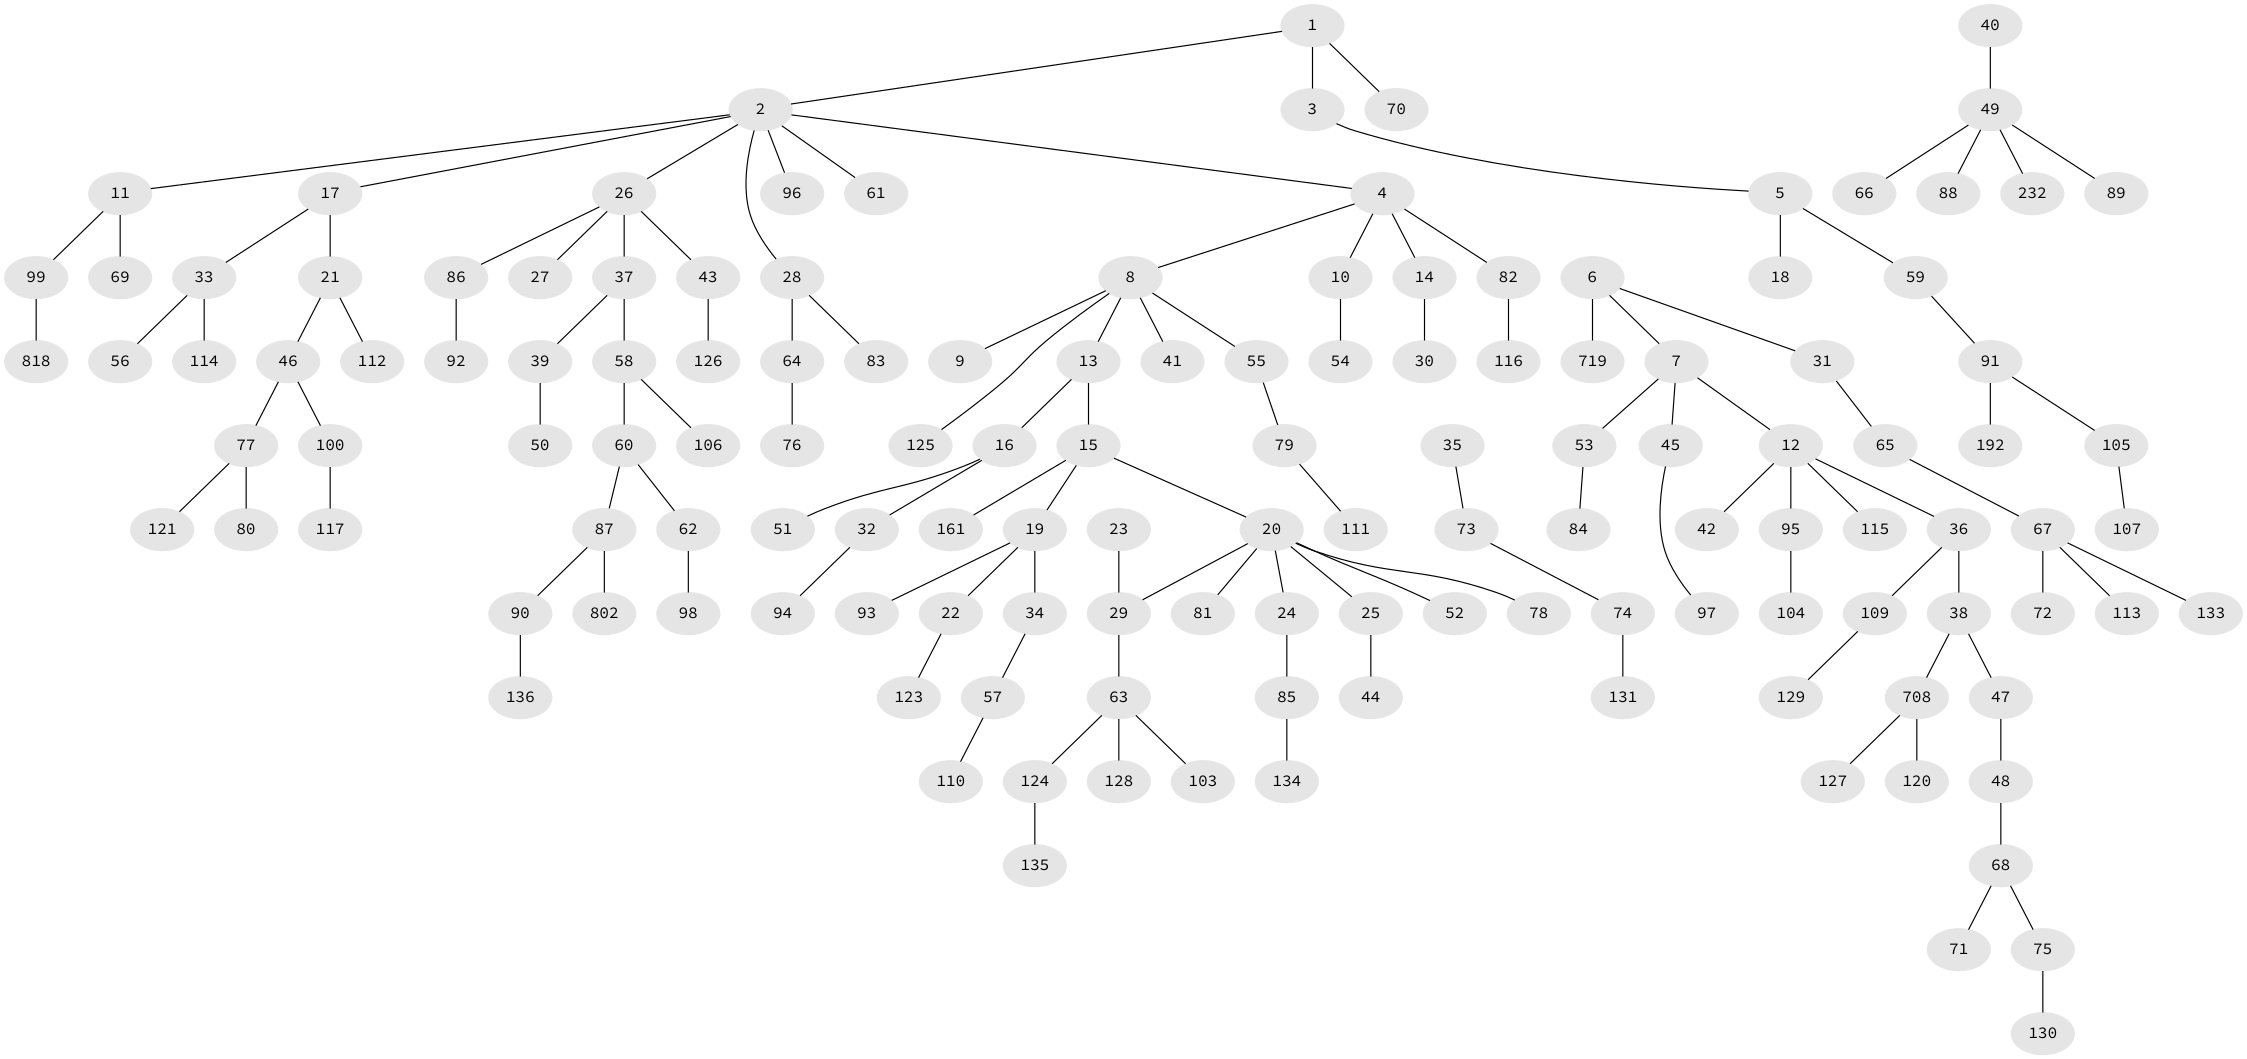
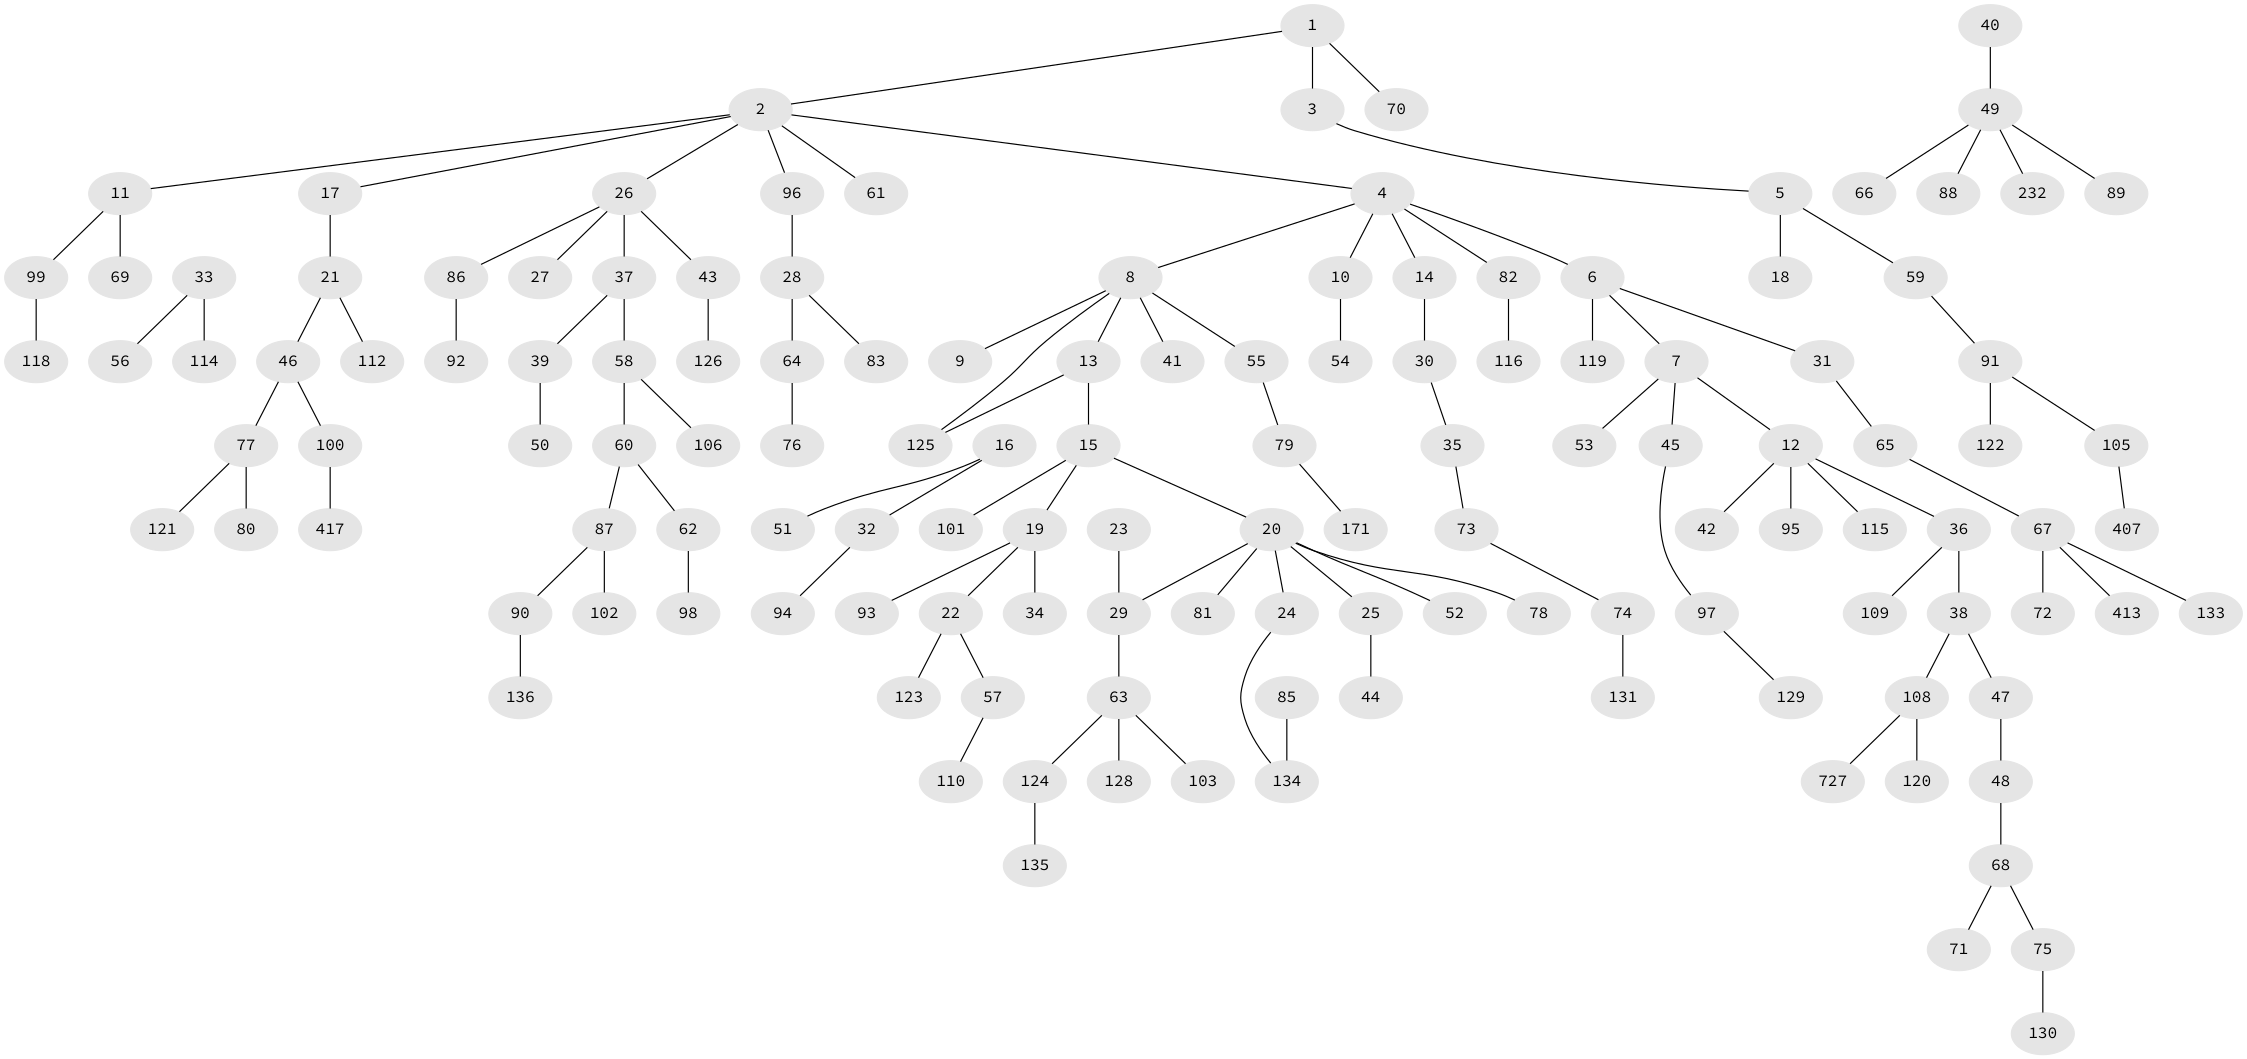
edge "2" -- "28": now "96" -- "28"
edge "4" -- "6": added
edge "17" -- "33": removed
node "818": label "818" -> "118"
node "719": label "719" -> "119"
edge "13" -- "16": now "13" -- "125"
edge "30" -- "35": added
node "192": label "192" -> "122"
node "117": label "117" -> "417"
node "161": label "161" -> "101"
node "111": label "111" -> "171"
node "84": removed
node "107": label "107" -> "407"
node "802": label "802" -> "102"
node "104": removed
node "113": label "113" -> "413"
edge "34" -- "57": now "22" -- "57"
edge "24" -- "85": now "24" -- "134"
edge "109" -- "129": now "97" -- "129"
node "708": label "708" -> "108"
node "127": label "127" -> "727"
